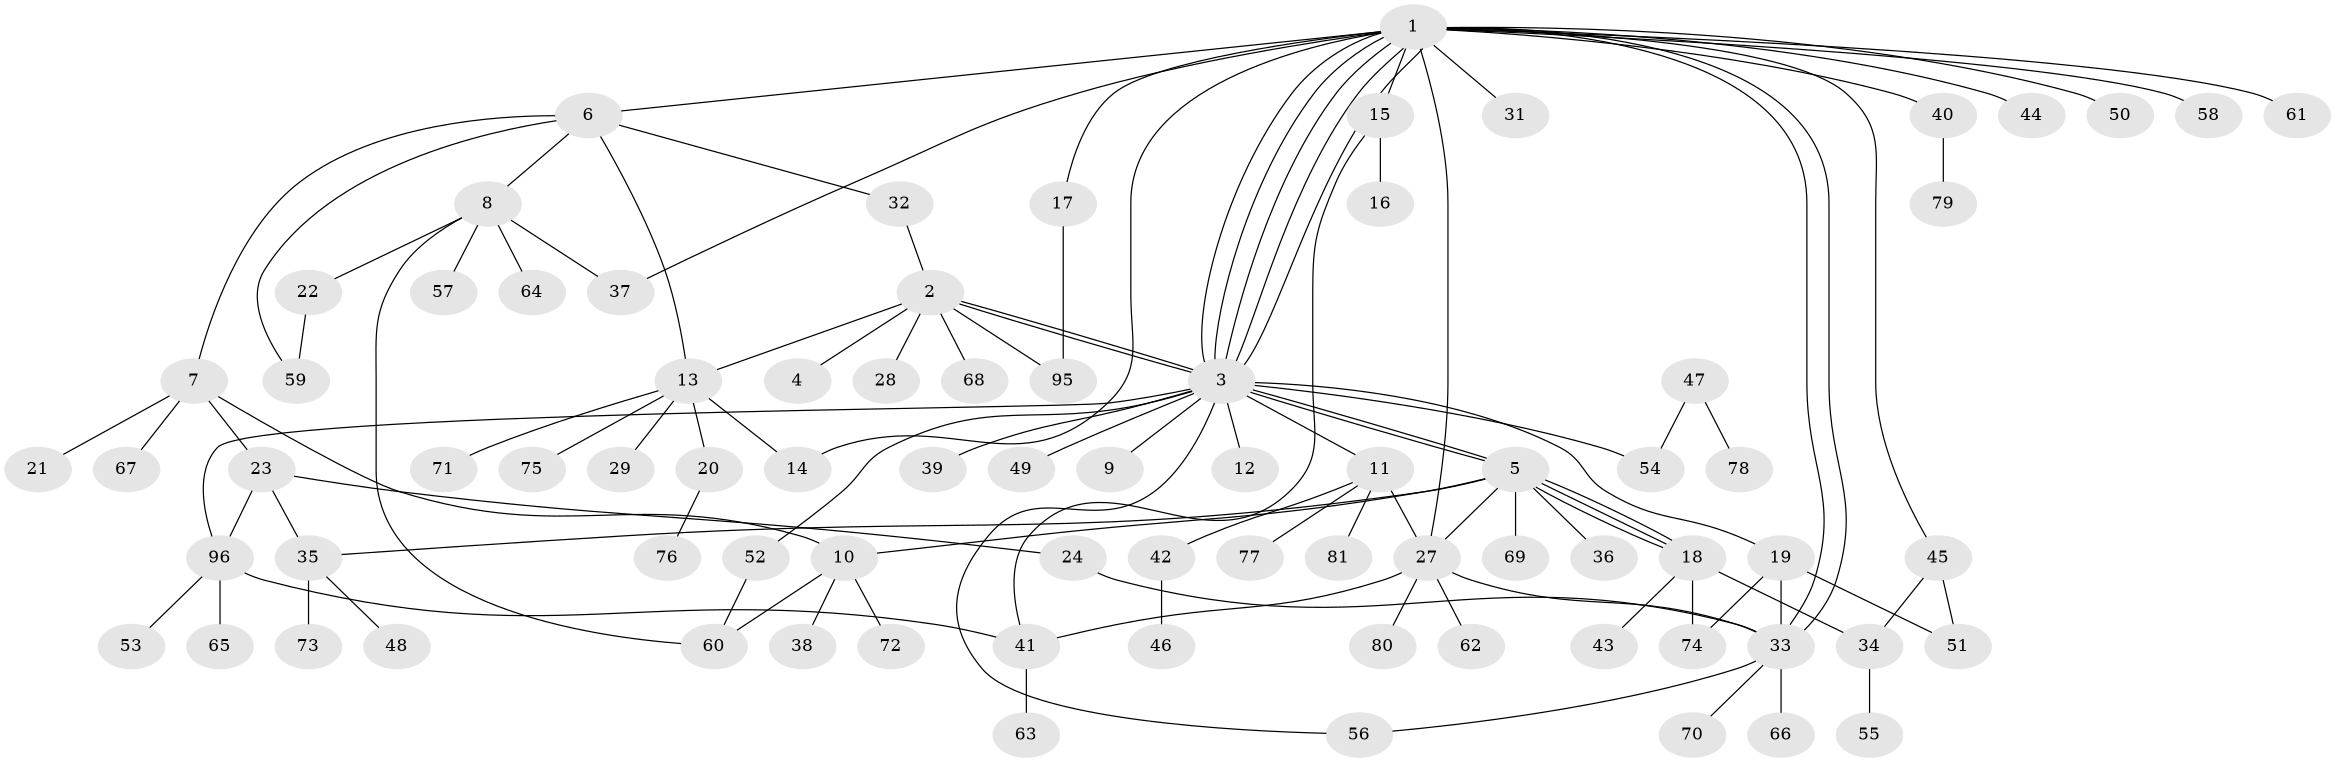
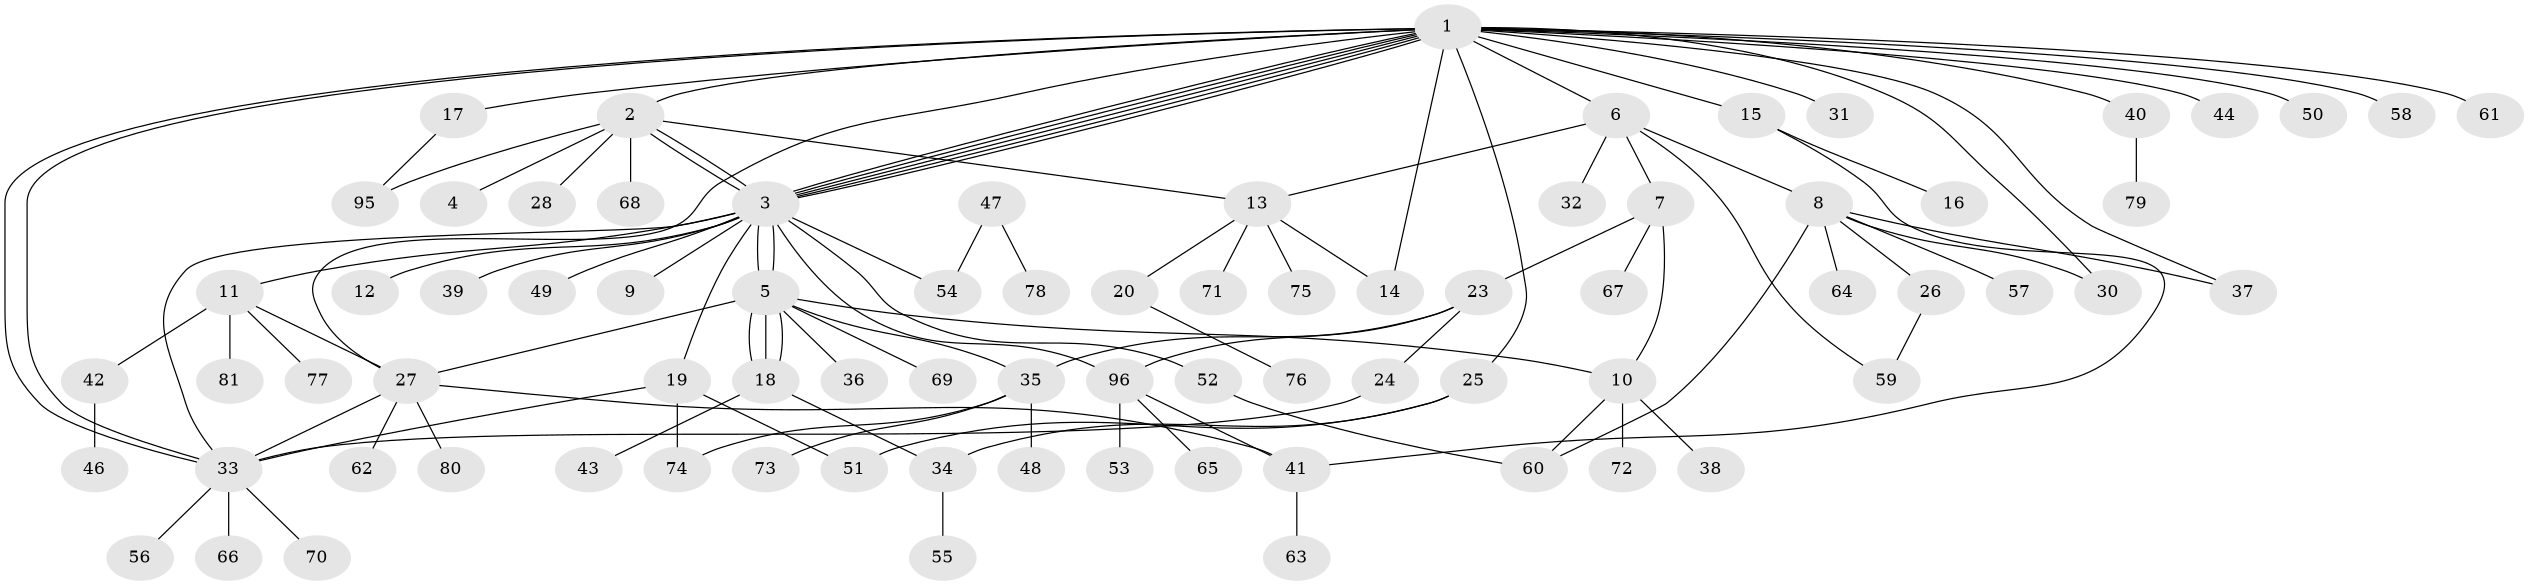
edge "32" -- "2": now "1" -- "2"
node "22": label "22" -> "26"
node "30": added
node "21": removed
node "29": removed
node "45": label "45" -> "25"
edge "18" -- "74": now "35" -- "74"
edge "3" -- "56": now "3" -- "33"
